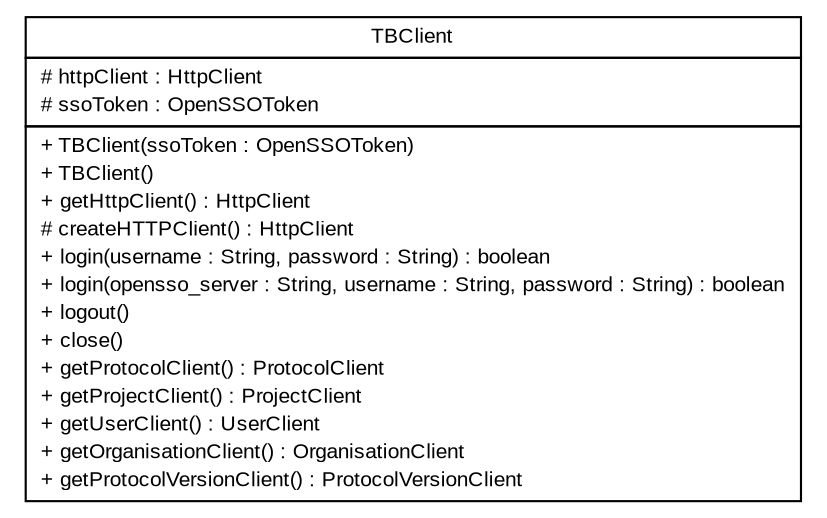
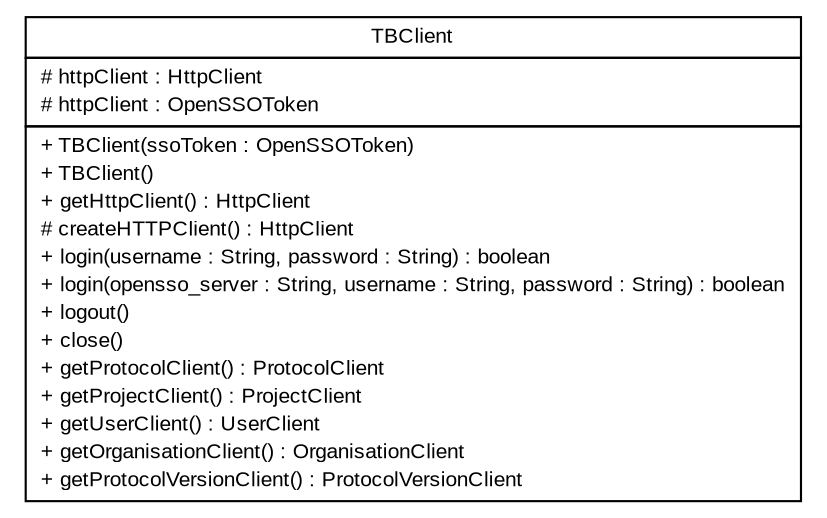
node "TBClient": text "# ssoToken : OpenSSOToken" -> "# httpClient : OpenSSOToken"
